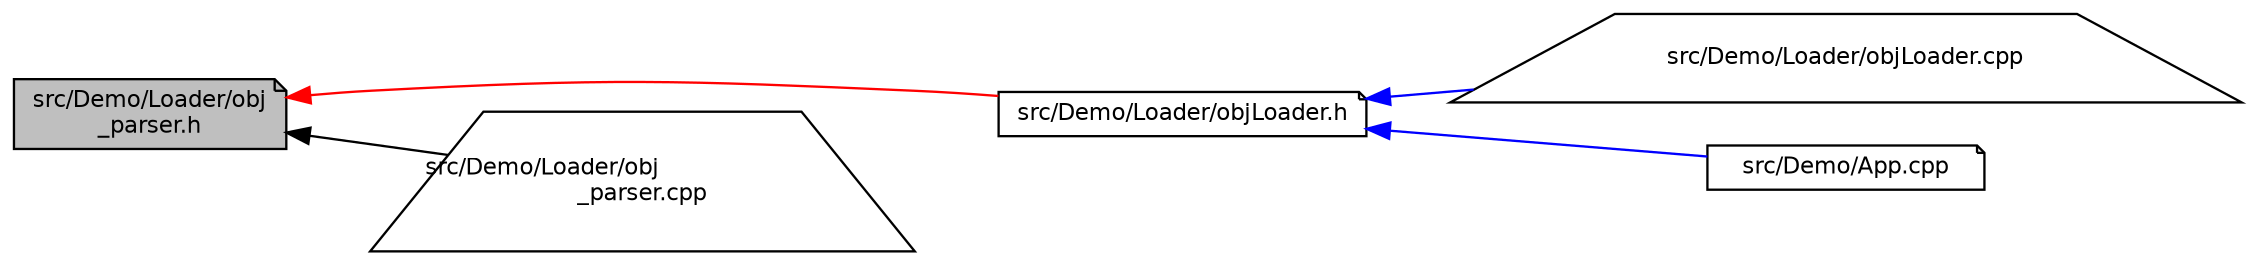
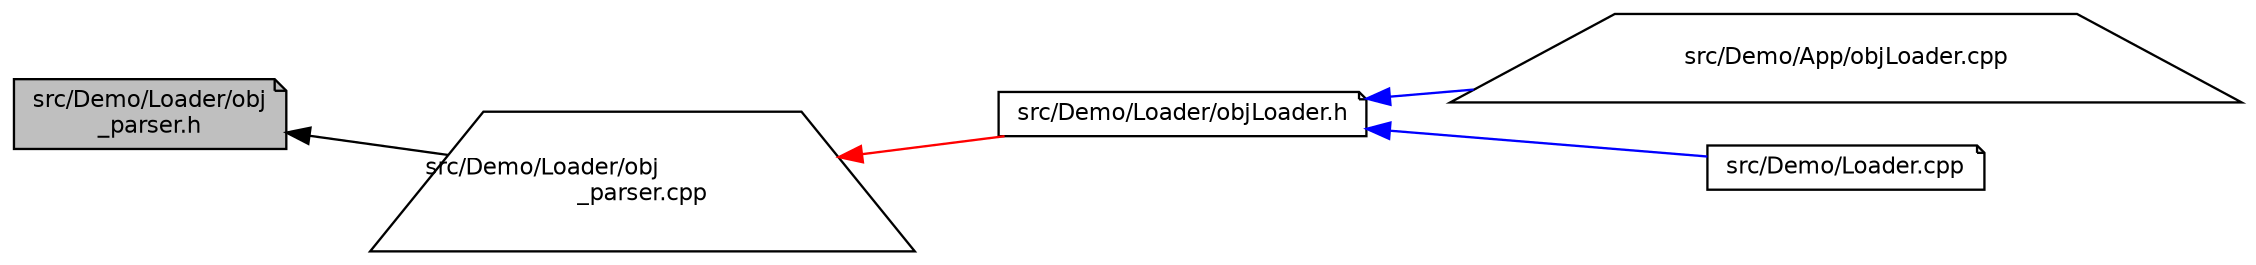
node "src/Demo/Loader/objLoader.cpp": label "src/Demo/Loader/objLoader.cpp" -> "src/Demo/App/objLoader.cpp"
edge "src/Demo/Loader/objLoader.h" -> "src/Demo/Loader/obj _parser.h": now "src/Demo/Loader/objLoader.h" -> "src/Demo/Loader/obj _parser.cpp"
node "src/Demo/App.cpp": label "src/Demo/App.cpp" -> "src/Demo/Loader.cpp"
